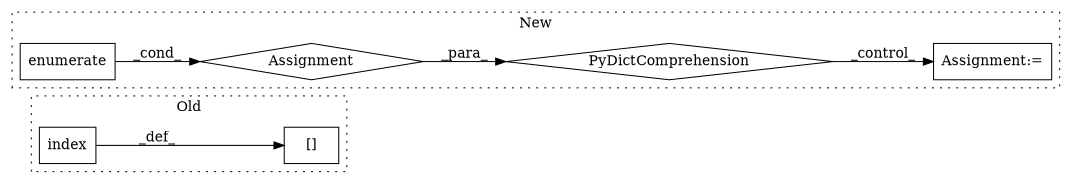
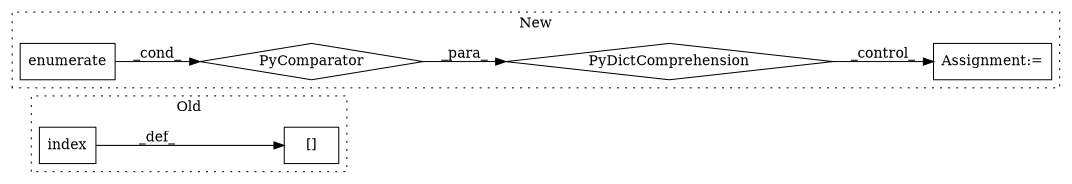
node "Assignment": label "Assignment" -> "PyComparator"
